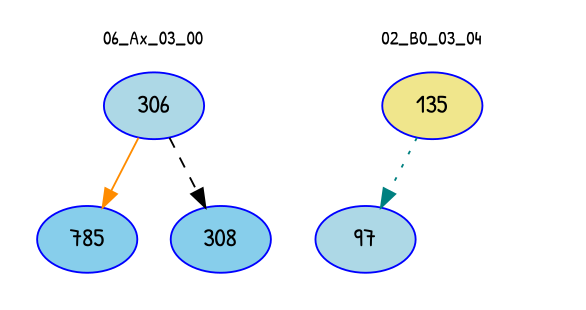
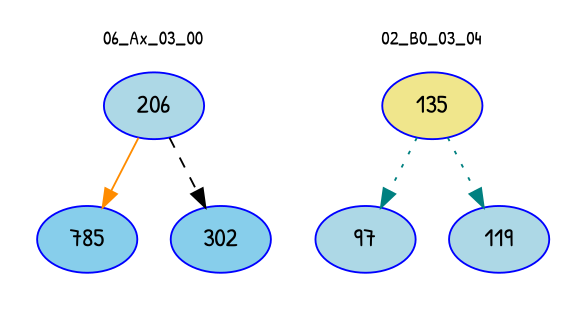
node "306": label "306" -> "206"
node "308": label "308" -> "302"
node "119": added
